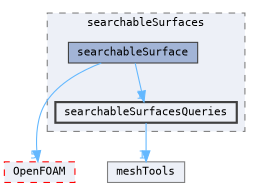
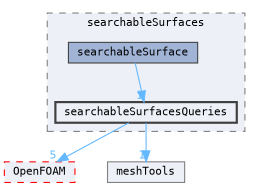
edge "searchableSurface" -> "OpenFOAM": now "searchableSurfacesQueries" -> "OpenFOAM"
